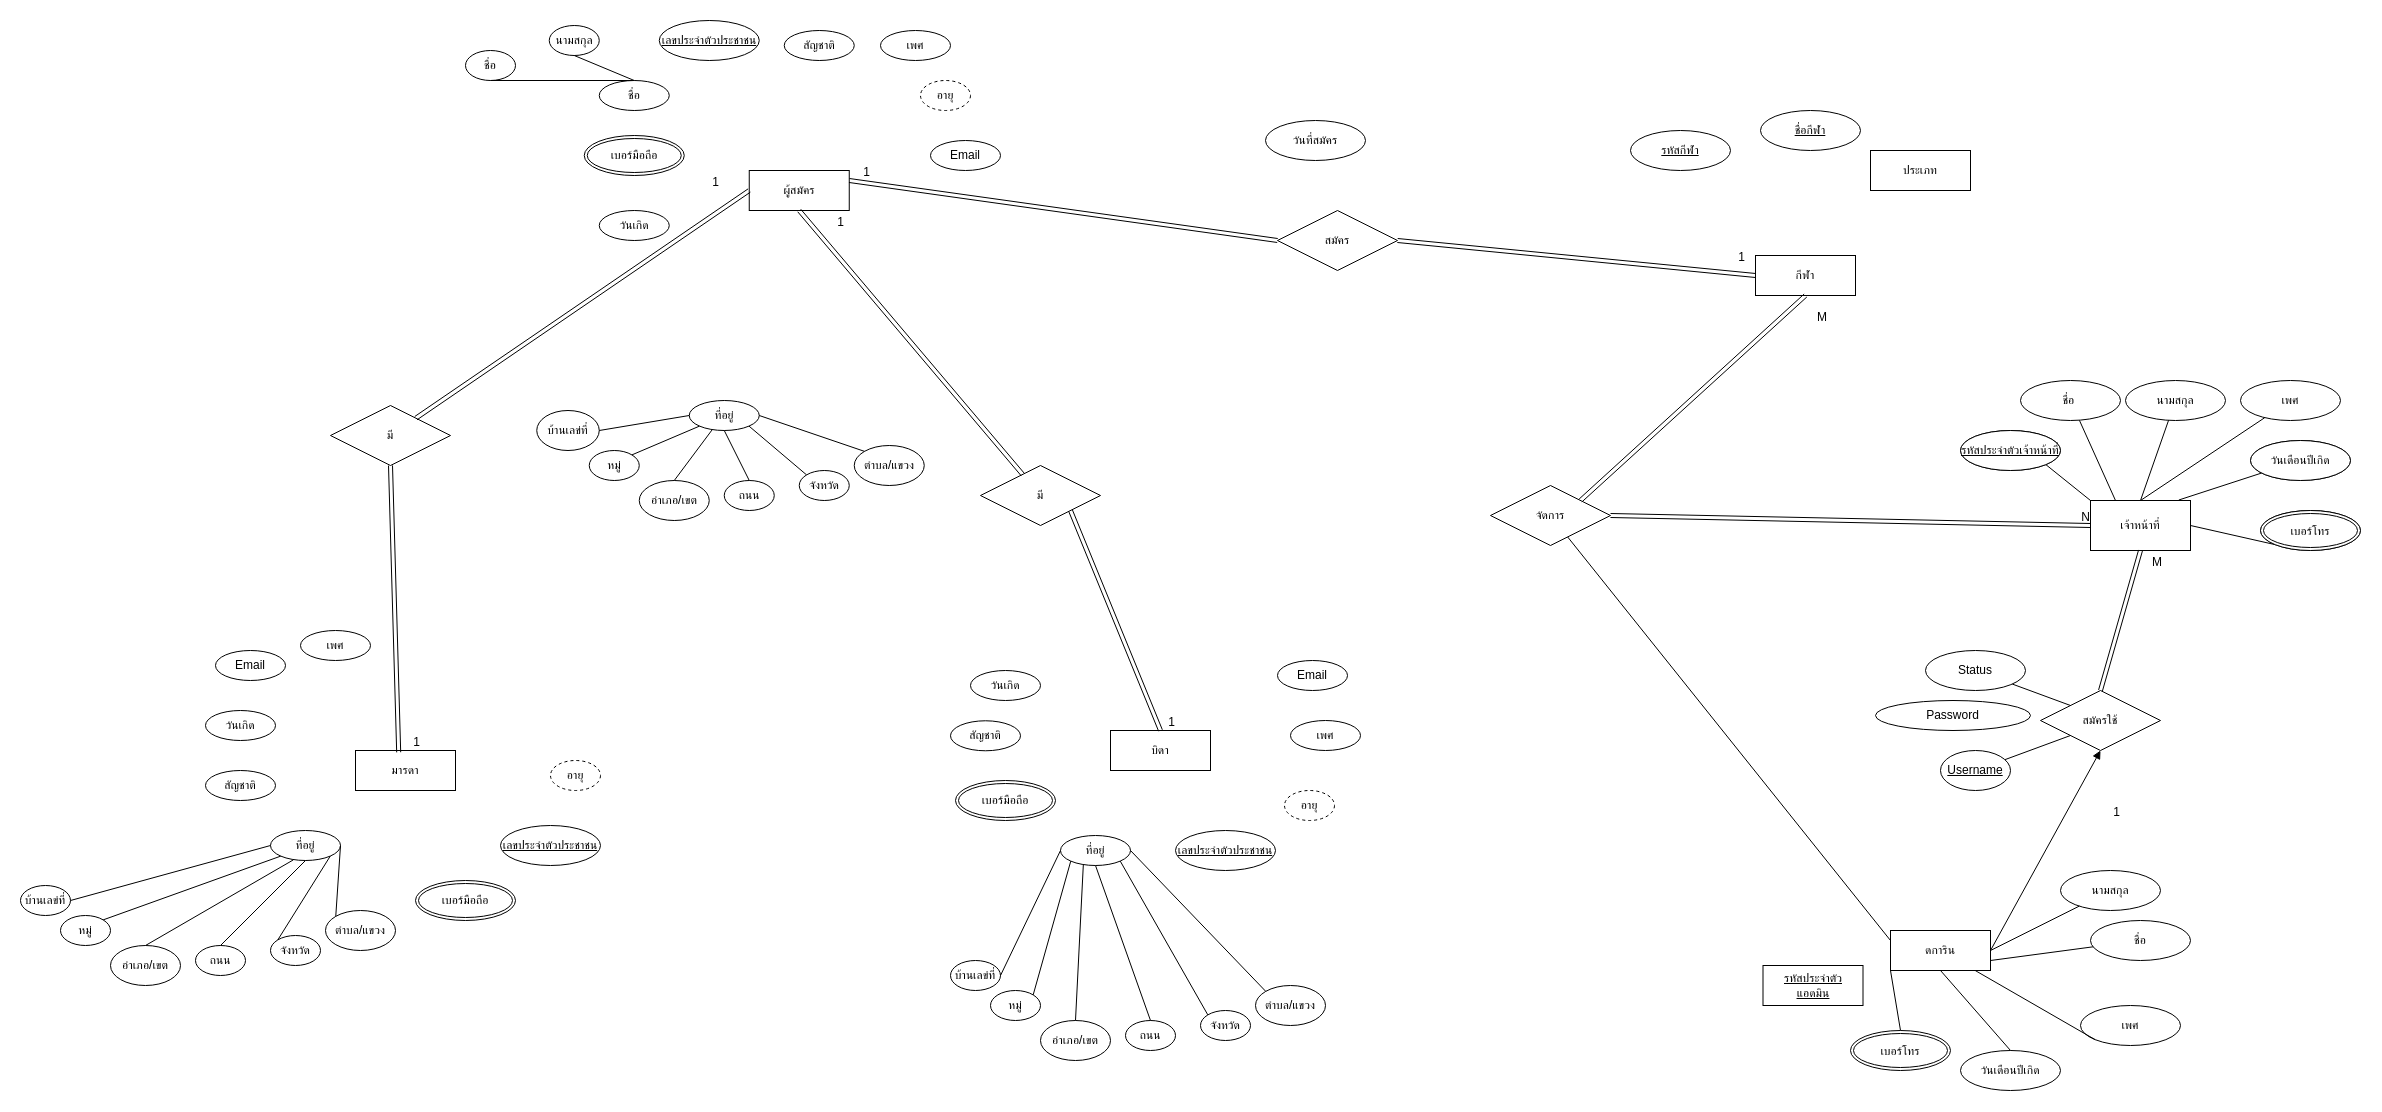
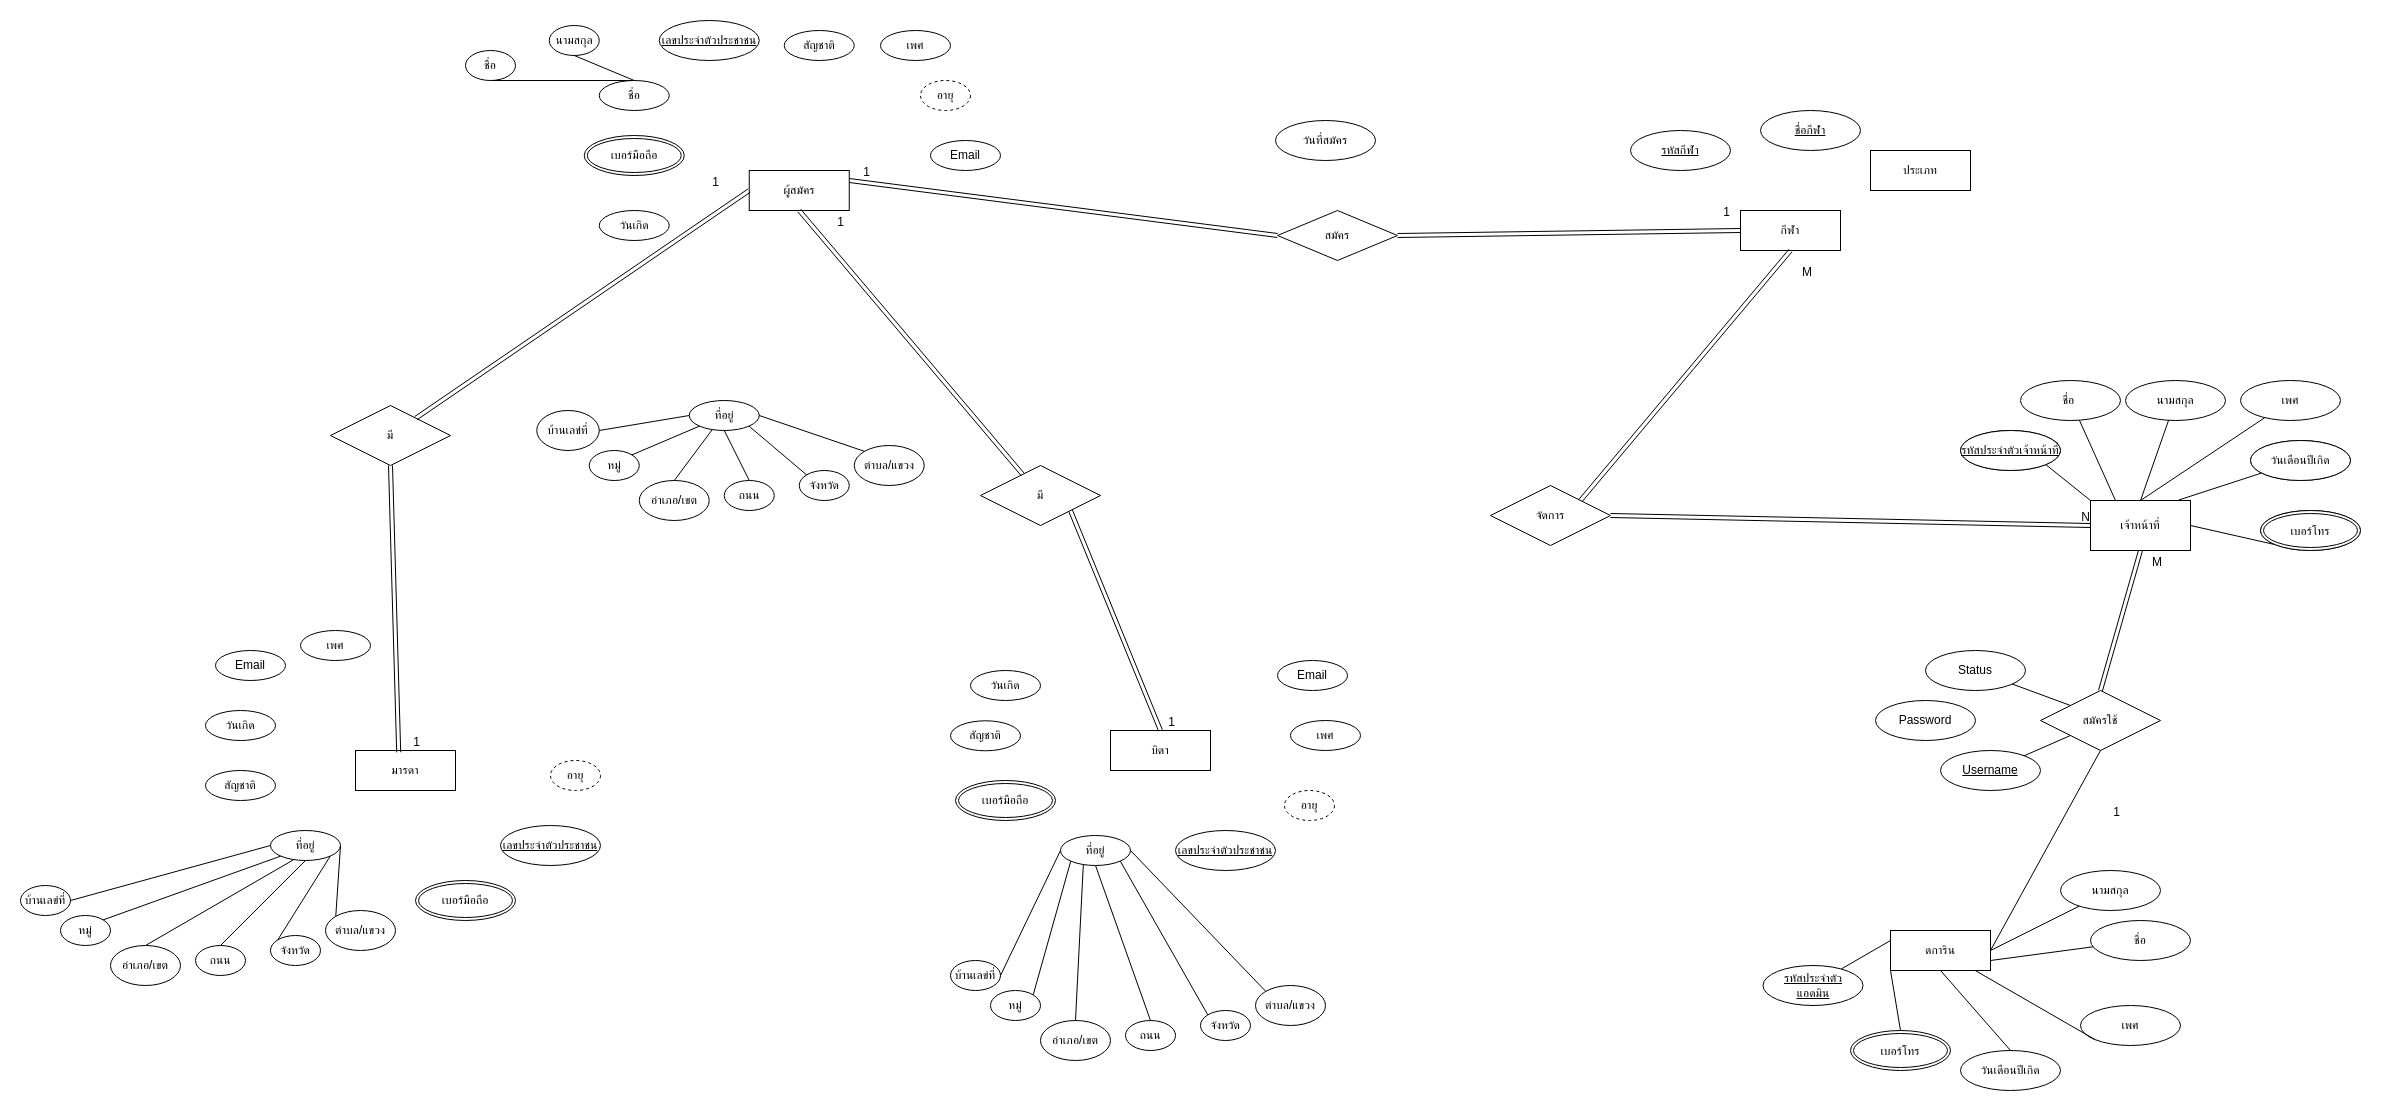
node "วันที่สมัคร": moved (1316, 141) -> (1326, 141)
node "สมัคร": size 120x60 -> 120x50
node "กีฬา": moved (1806, 276) -> (1791, 231)
node "Password": size 155x30 -> 100x40
edge "จัดการ" -- "ดการิน": now "รหัสประจำตัว แอดมิน" -- "ดการิน"
edge "ดการิน" -> "สมัครใช้": arrowhead block -> none
node "Username": size 70x40 -> 100x40
node "รหัสประจำตัว แอดมิน": shape rectangle -> ellipse
